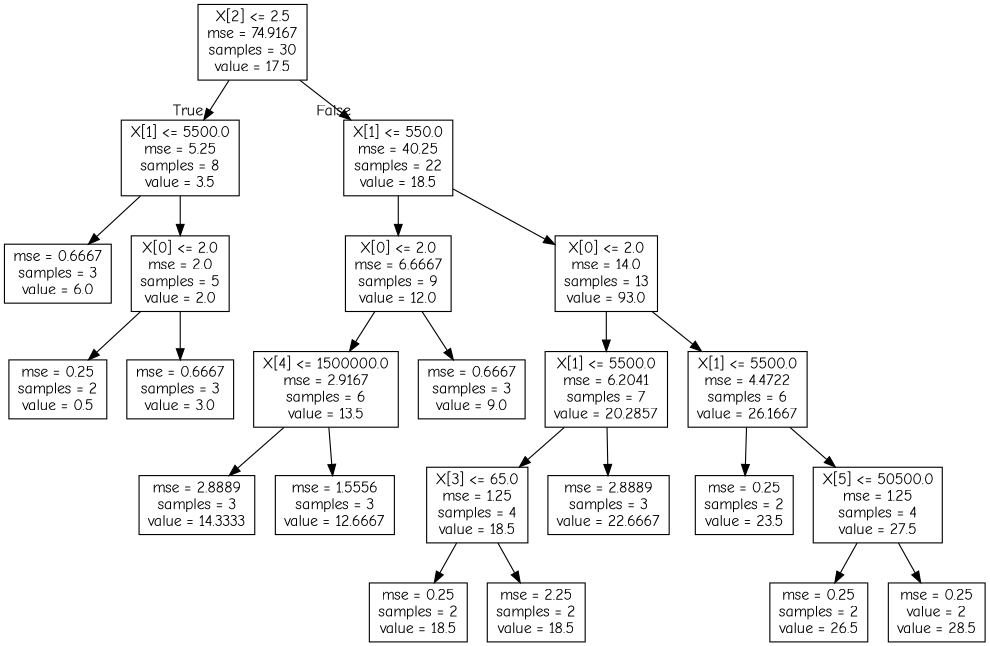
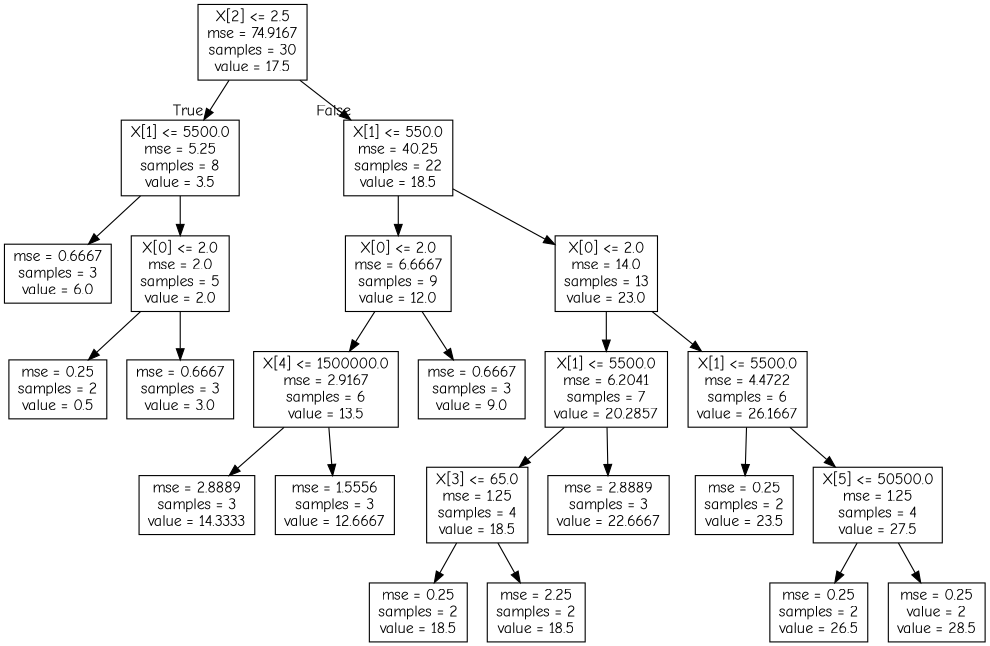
node "X[0] <= 2.0 mse = 14.0 samples = 13 value = 93.0": label "X[0] <= 2.0 mse = 14.0 samples = 13 value = 93.0" -> "X[0] <= 2.0 mse = 14.0 samples = 13 value = 23.0"
